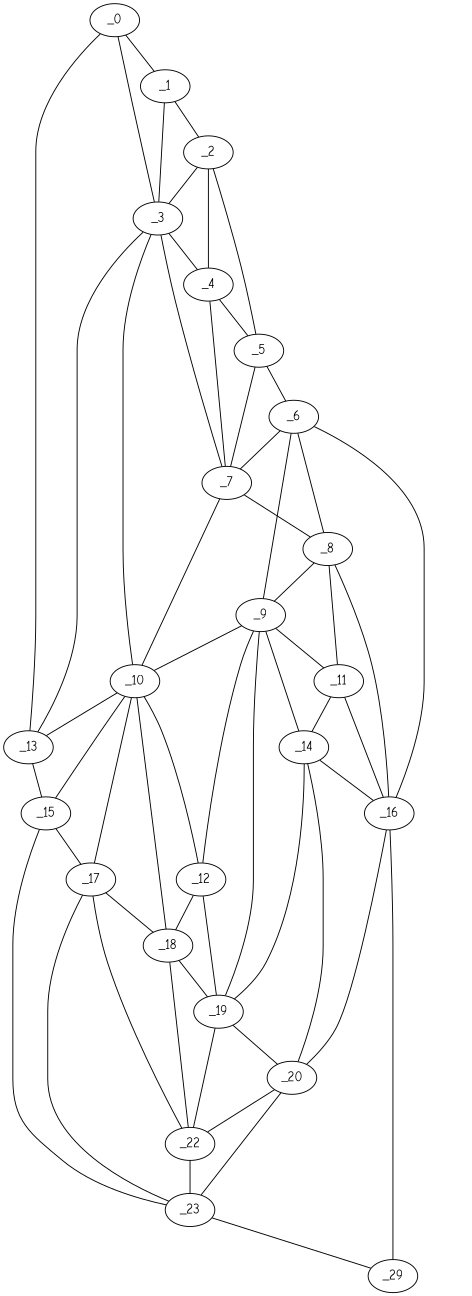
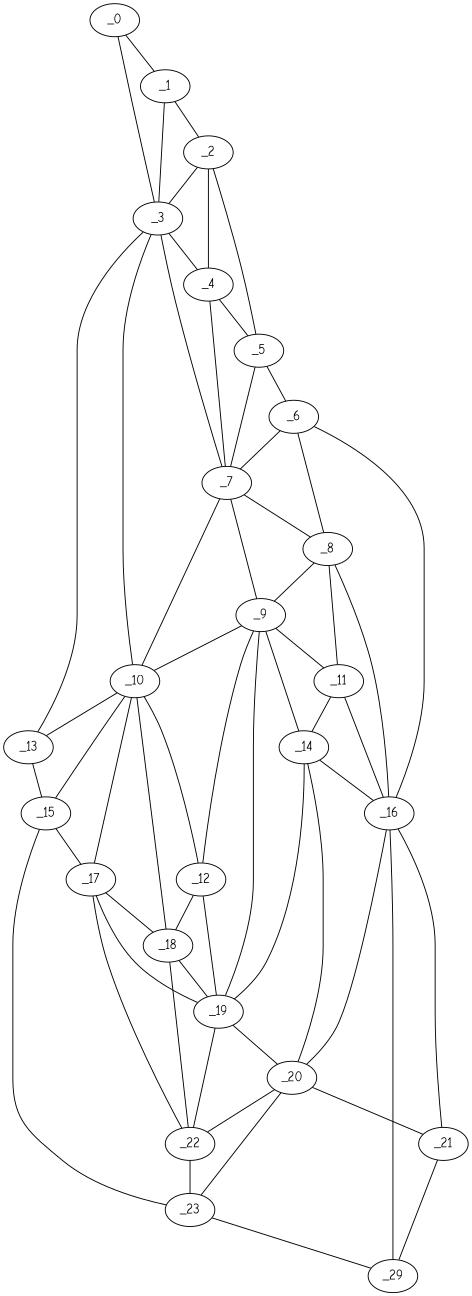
edge "_0" -- "_13": removed
edge "_6" -- "_9": now "_7" -- "_9"
edge "_17" -- "_23": now "_17" -- "_19"
node "_21": added
